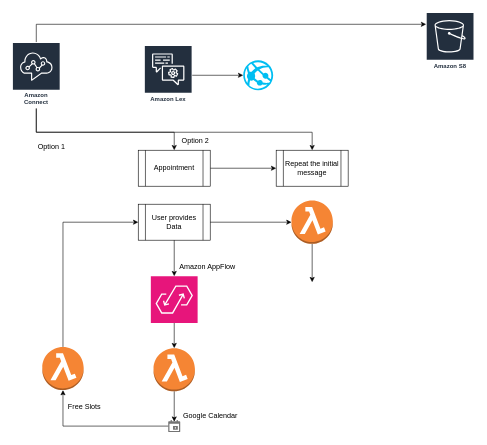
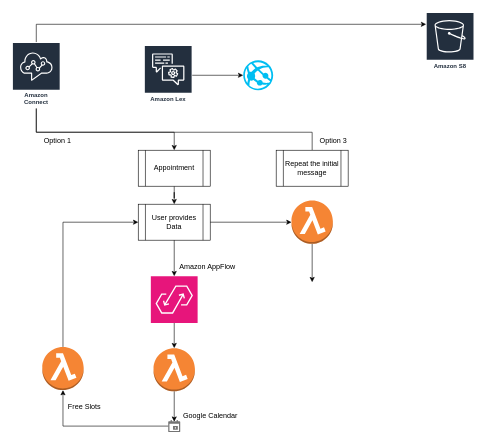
node "Option 2": removed
node "Option 3": added
edge "Amazon Connect" -> "Repeat the initial message": arrowhead classic -> none
node "Option 1": moved (51, 147) -> (57, 141)
edge "Appointment" -> "Repeat the initial message": now "Appointment" -> "User provides Data"
